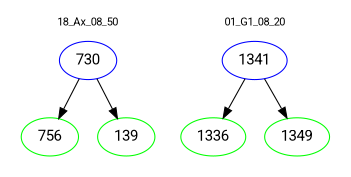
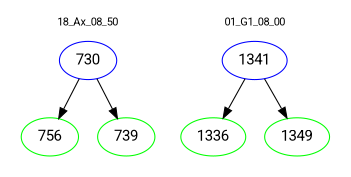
cluster "01_G1_08_20": label "01_G1_08_20" -> "01_G1_08_00"
node "139": label "139" -> "739"
